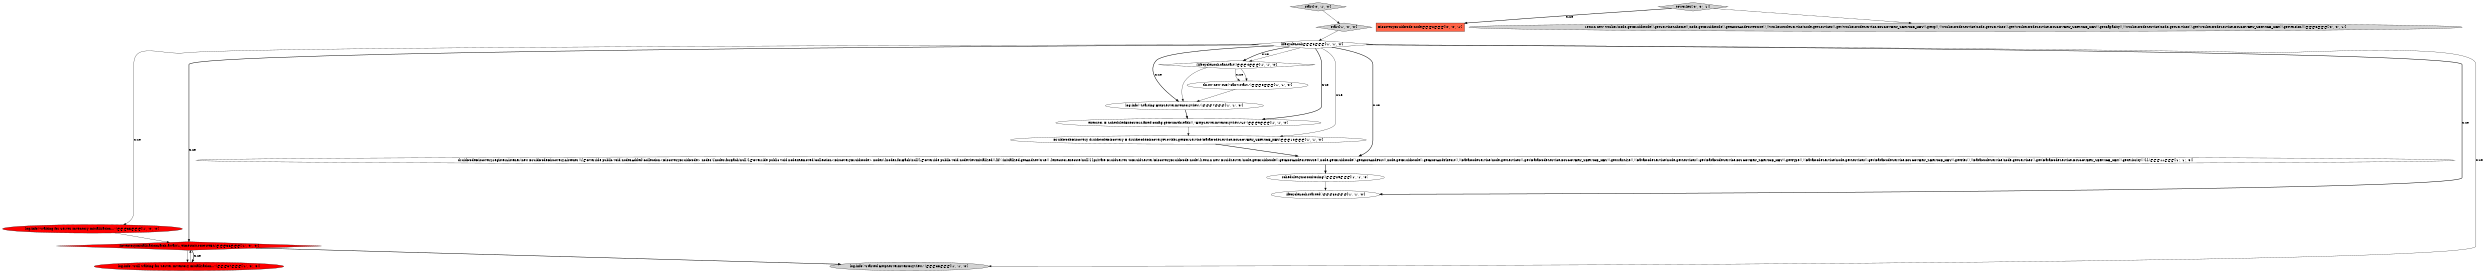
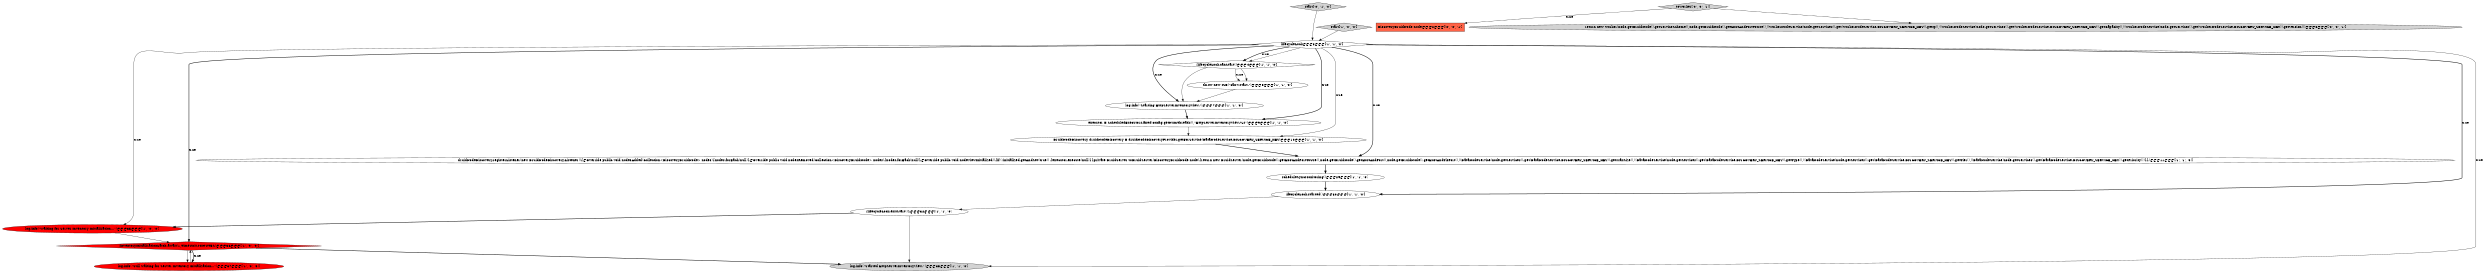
edge "toWorker['0', '0', '1']" -> "DiscoveryDruidNode node@@@2@@@['0', '0', '1']": style bold -> solid
edge "start['0', '1', '0']" -> "start['1', '0', '0']": now "start['0', '1', '0']" -> "lifecycleLock@@@3@@@['1', '1', '0']"
edge "scheduleSyncMonitoring()@@@29@@@['1', '1', '0']" -> "lifecycleLock.started()@@@30@@@['1', '1', '0']": style solid -> bold
node "{lifecycleLock.exitStart()}@@@32@@@['1', '1', '0']": added
